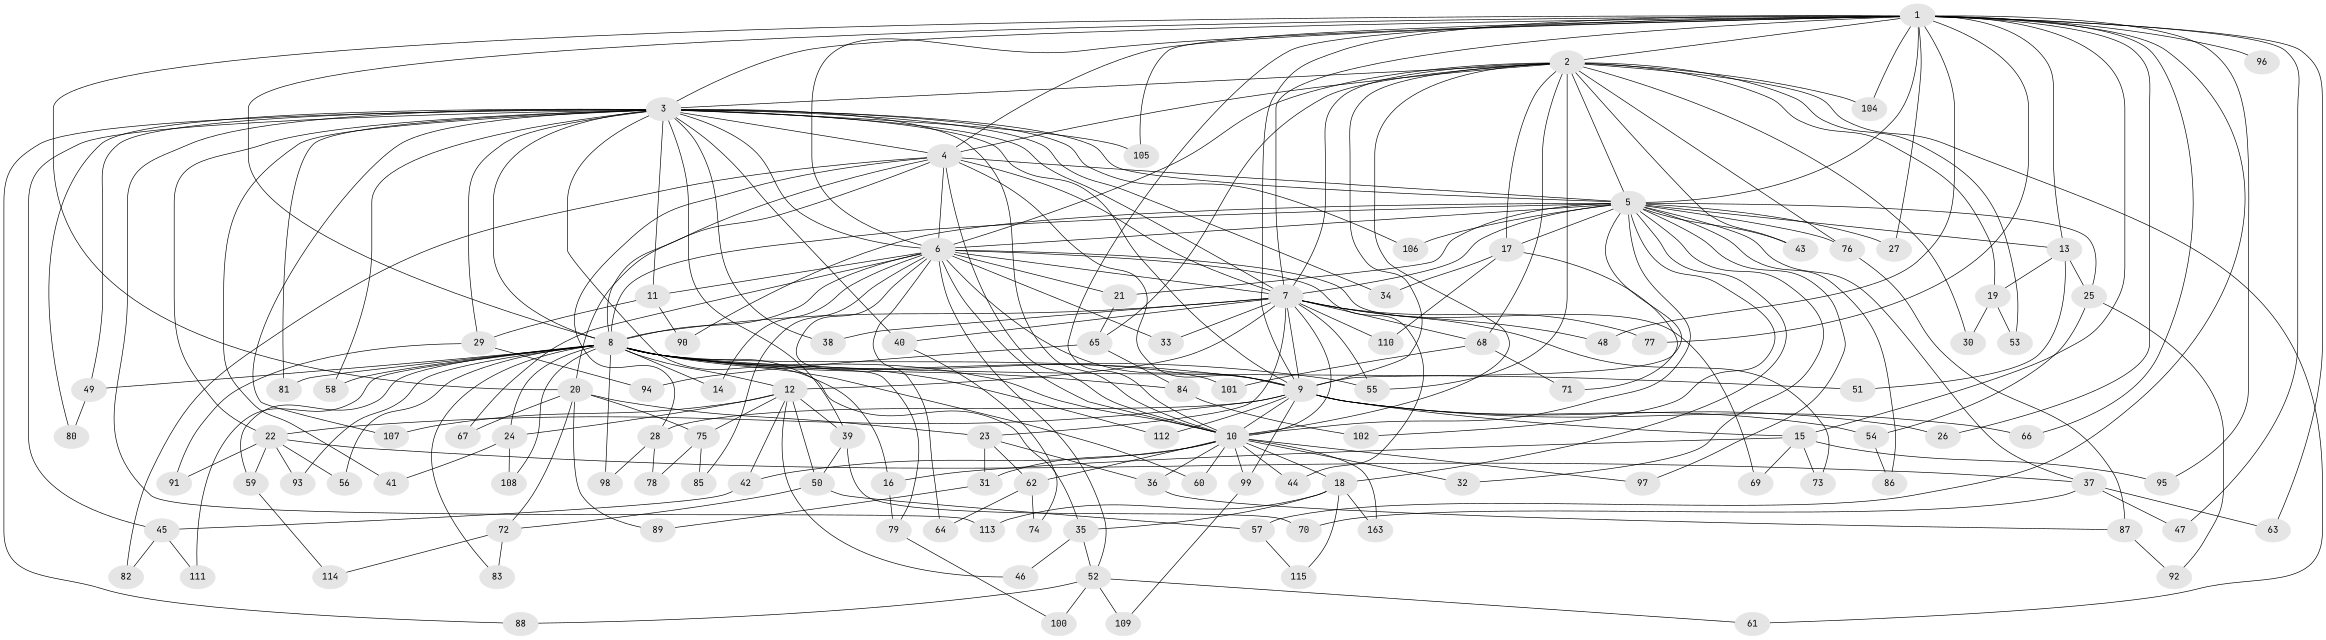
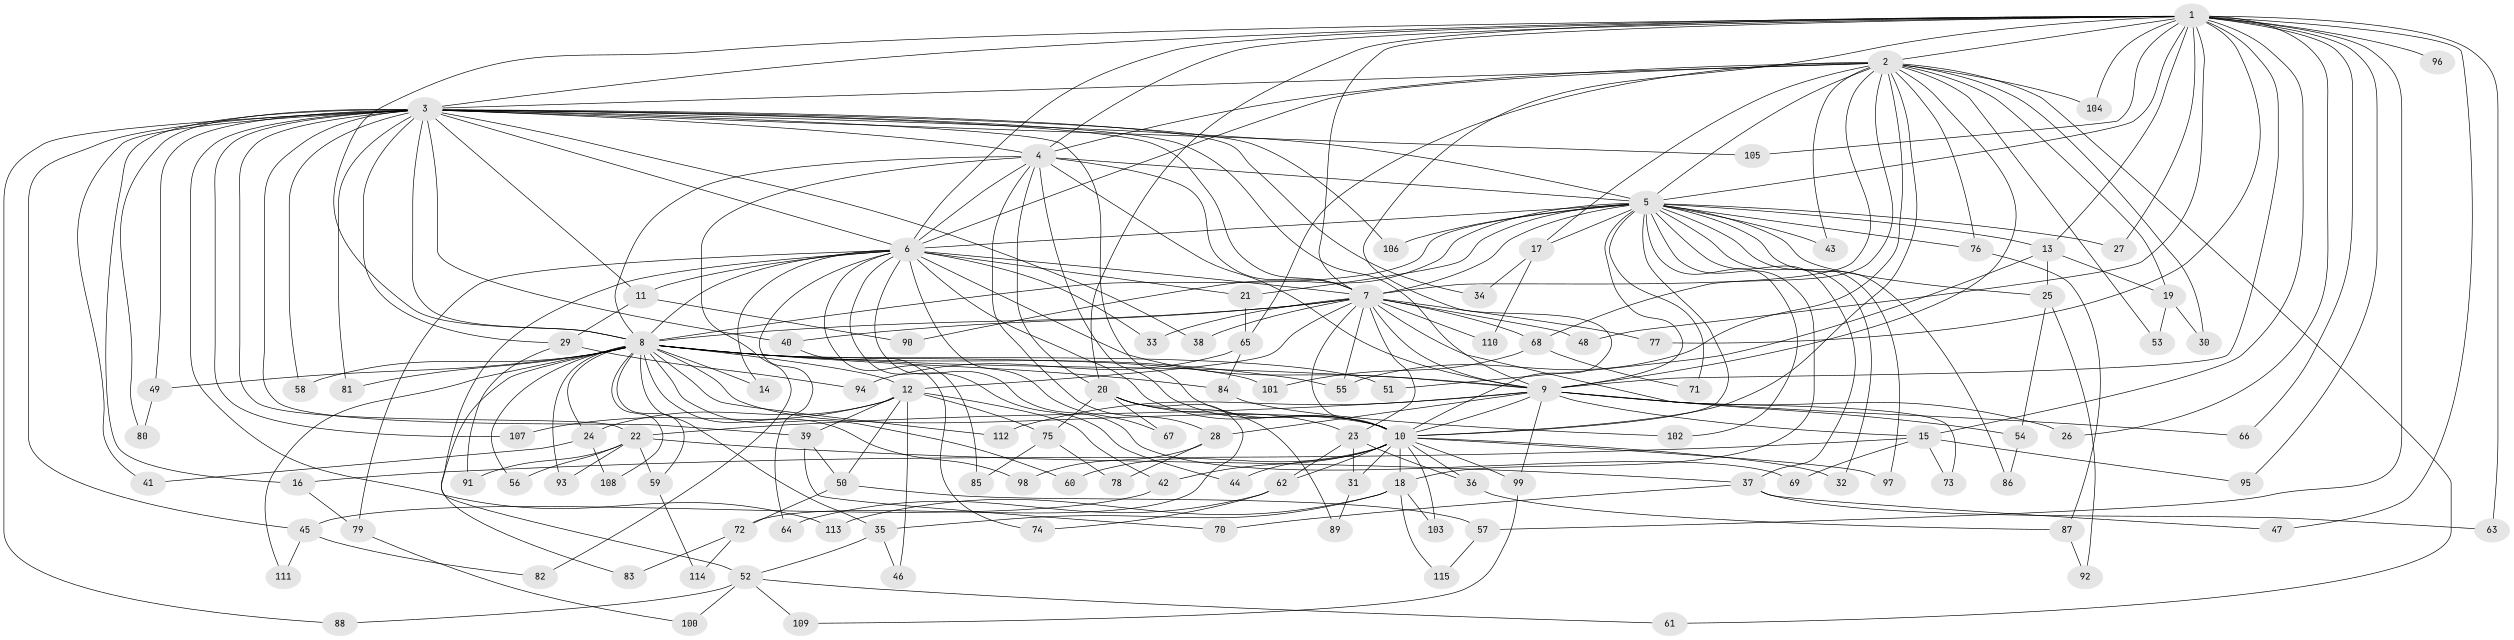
edge "17" -- "71": now "5" -- "71"
node "163": label "163" -> "103"
